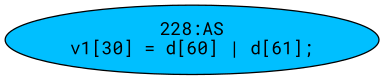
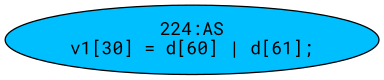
node "228:AS v1[30] = d[60] | d[61];": label "228:AS v1[30] = d[60] | d[61];" -> "224:AS v1[30] = d[60] | d[61];"
